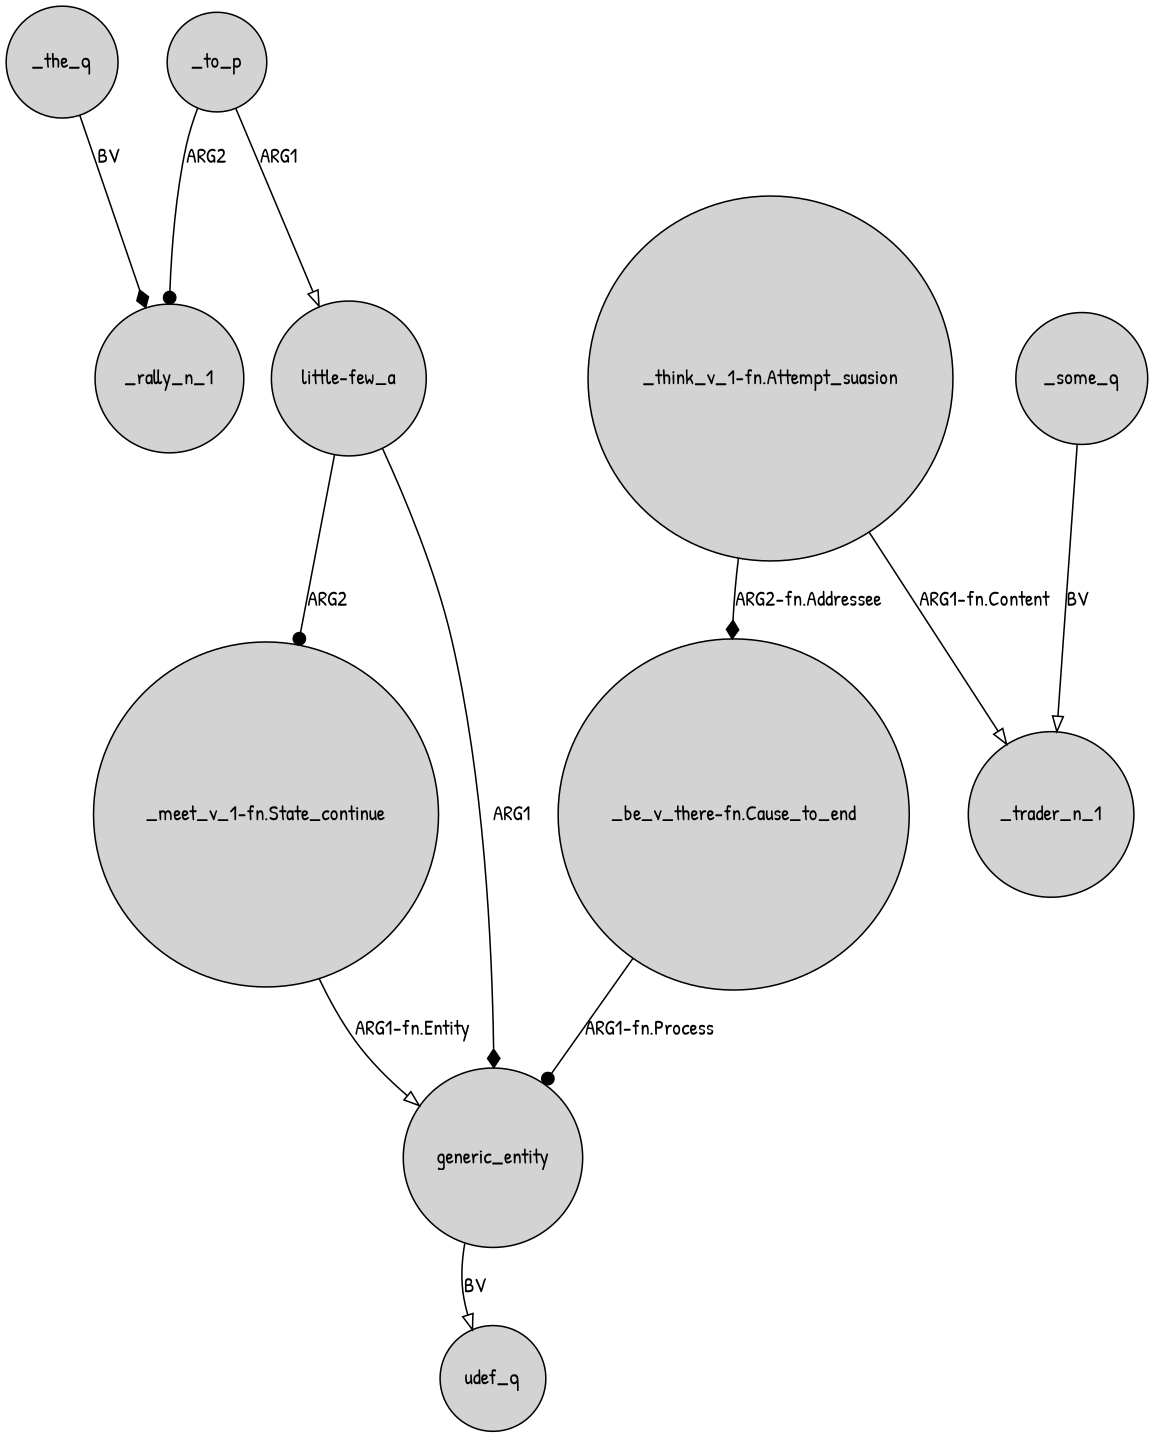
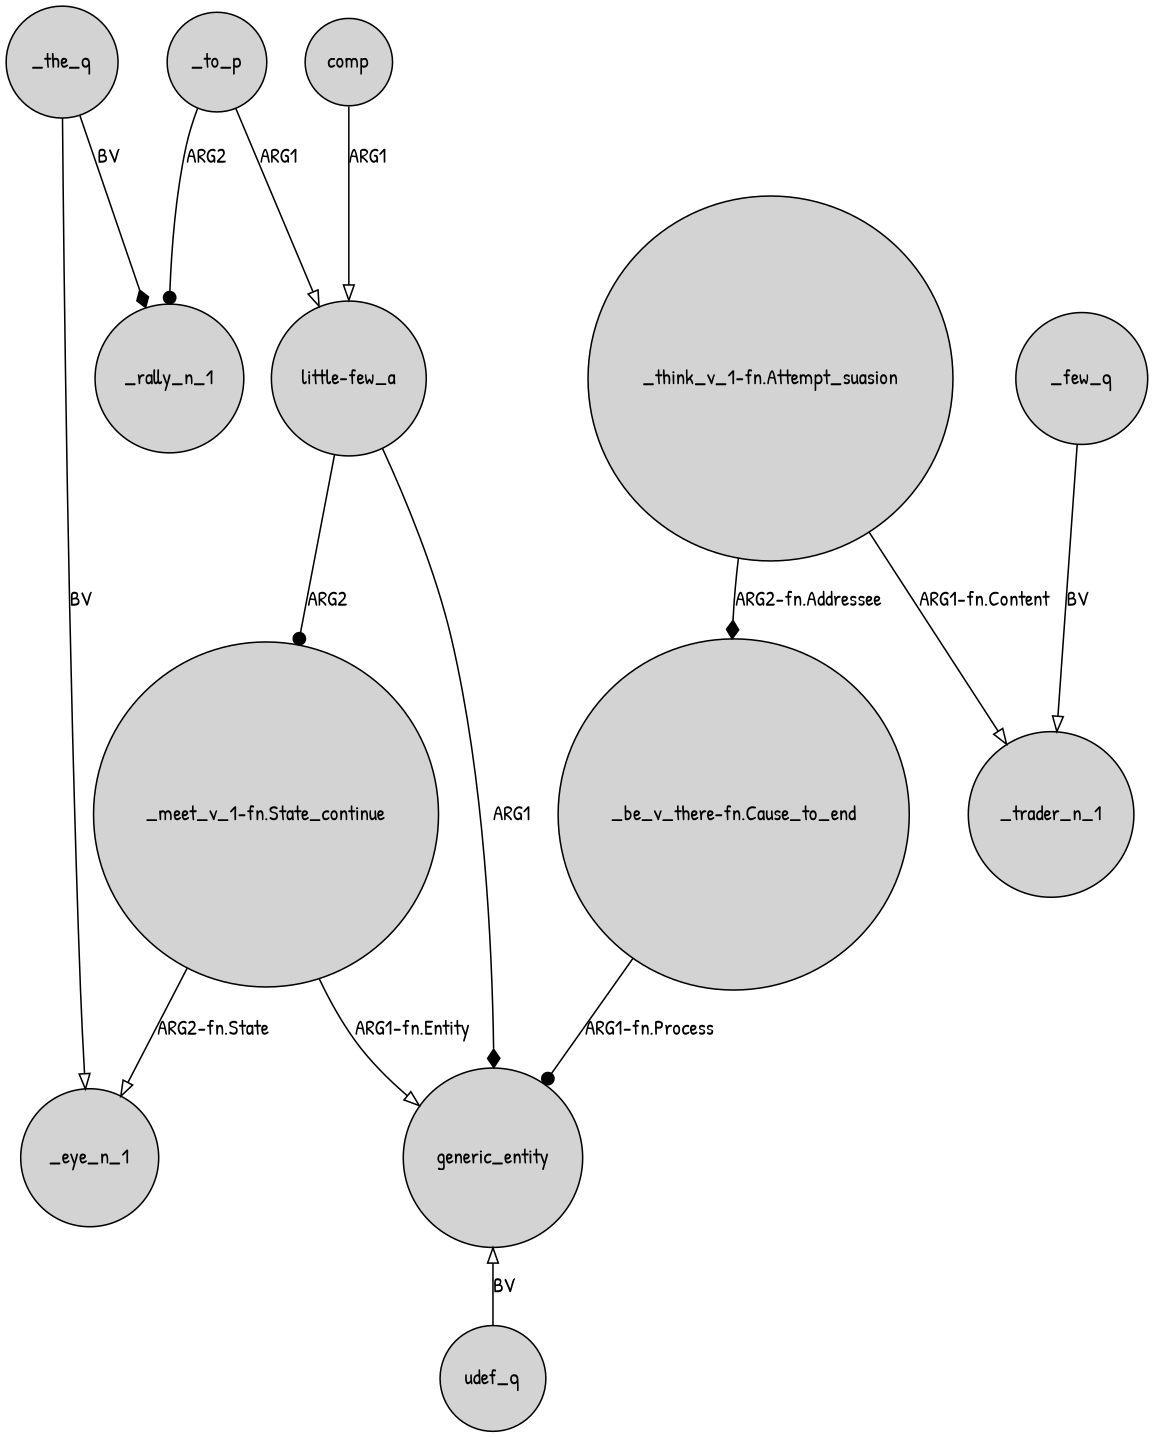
node "comp": added
node "_some_q": label "_some_q" -> "_few_q"
node "_eye_n_1": added
edge "generic_entity" -> "udef_q": reversed
